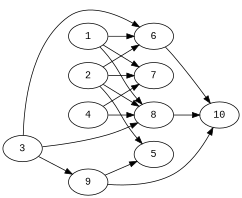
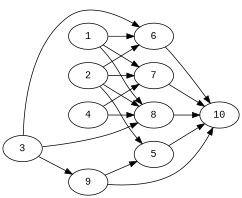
edge "7" -> "10": added
edge "5" -> "10": added
